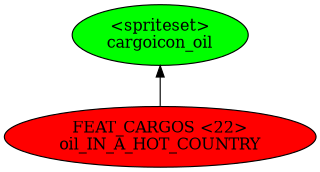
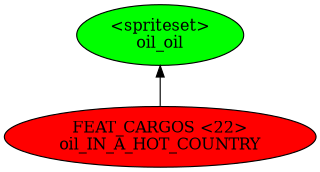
node "<spriteset> cargoicon_oil": label "<spriteset> cargoicon_oil" -> "<spriteset> oil_oil"
